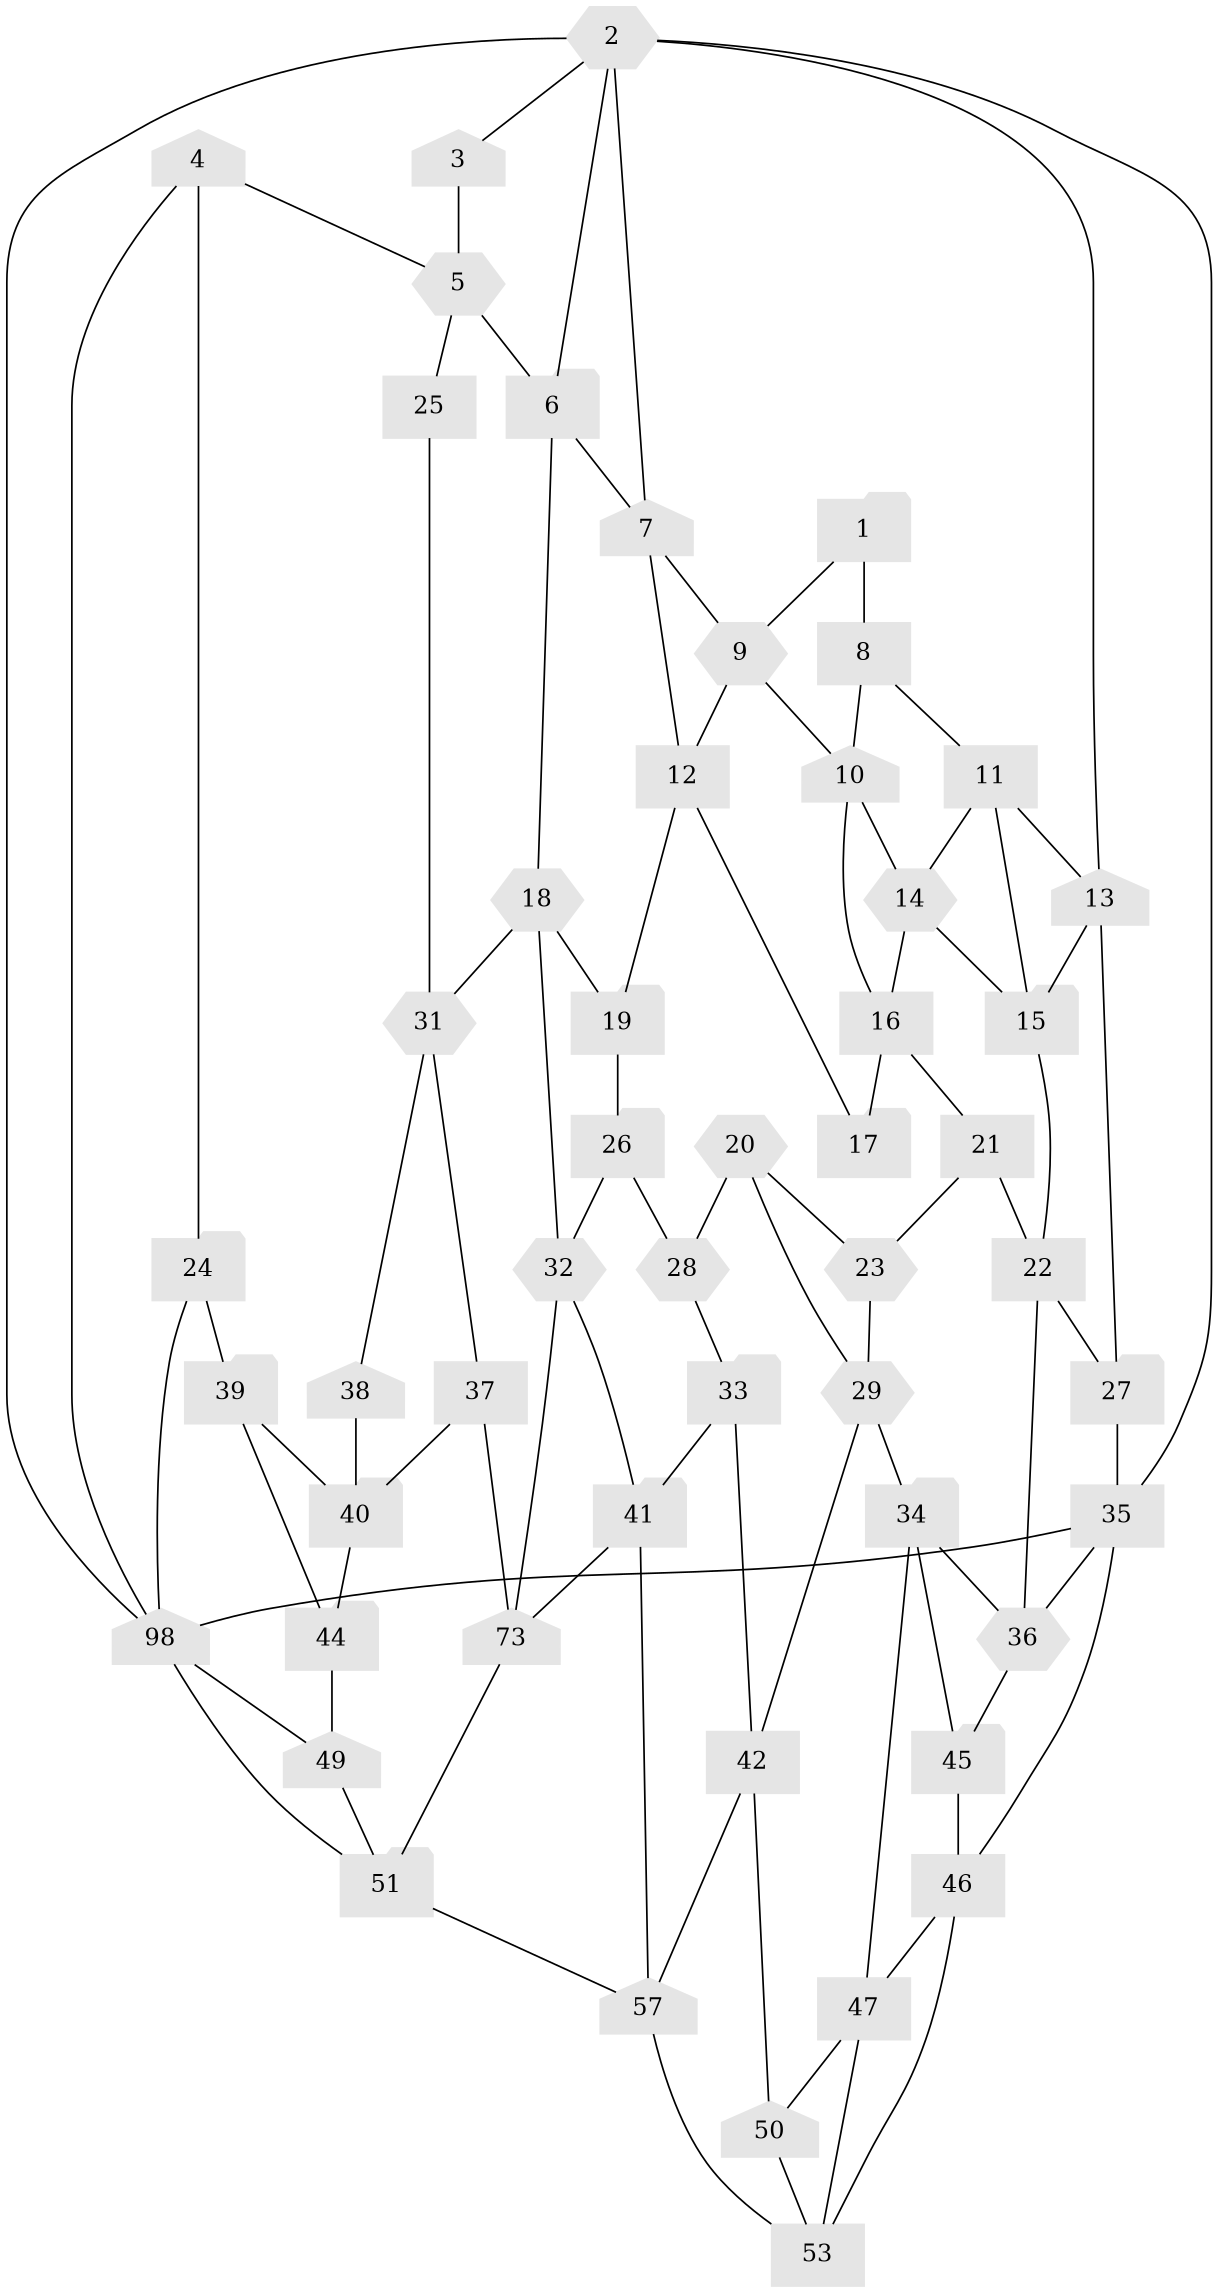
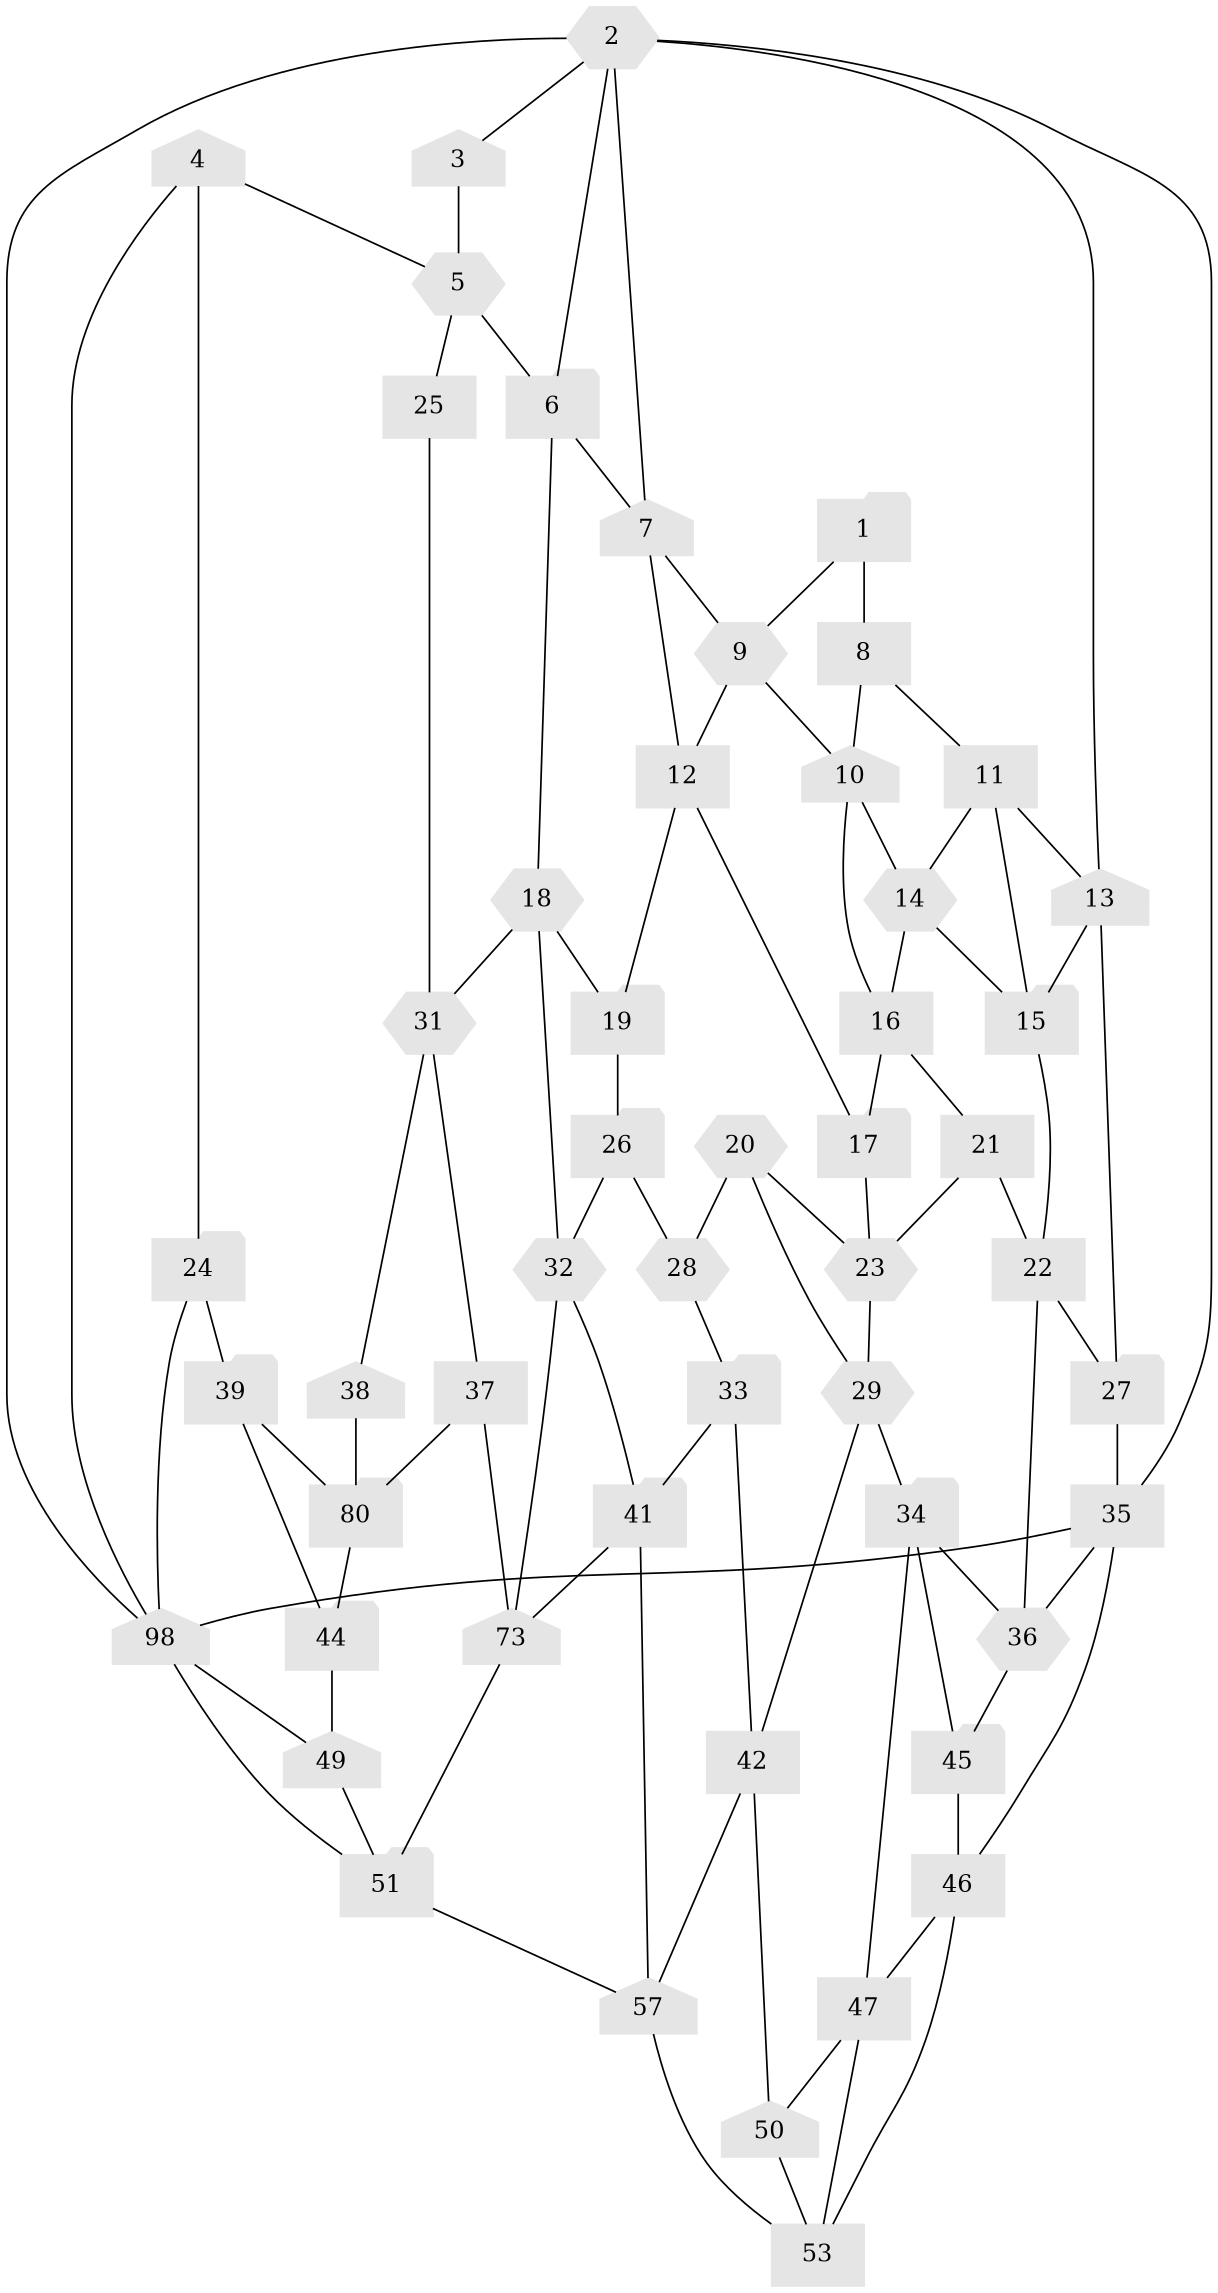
edge "17" -- "23": added
node "40": label "40" -> "80"
